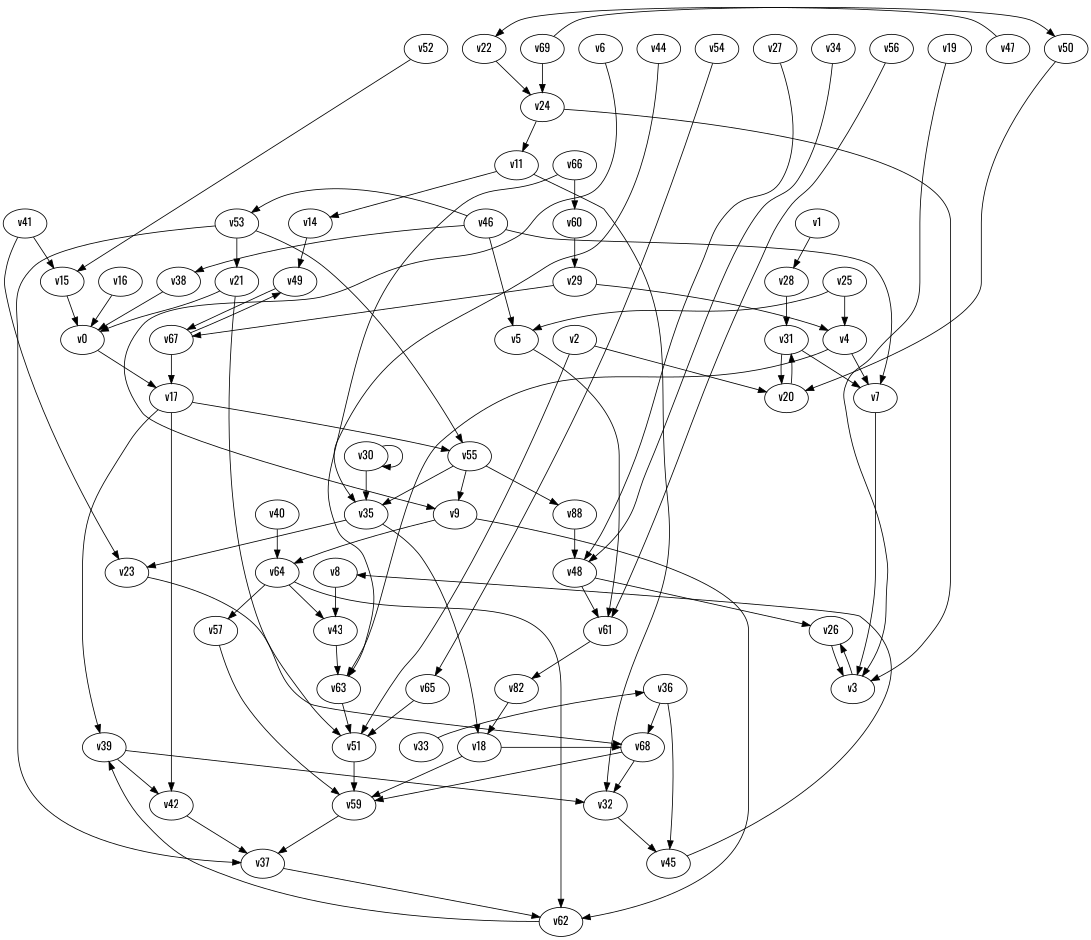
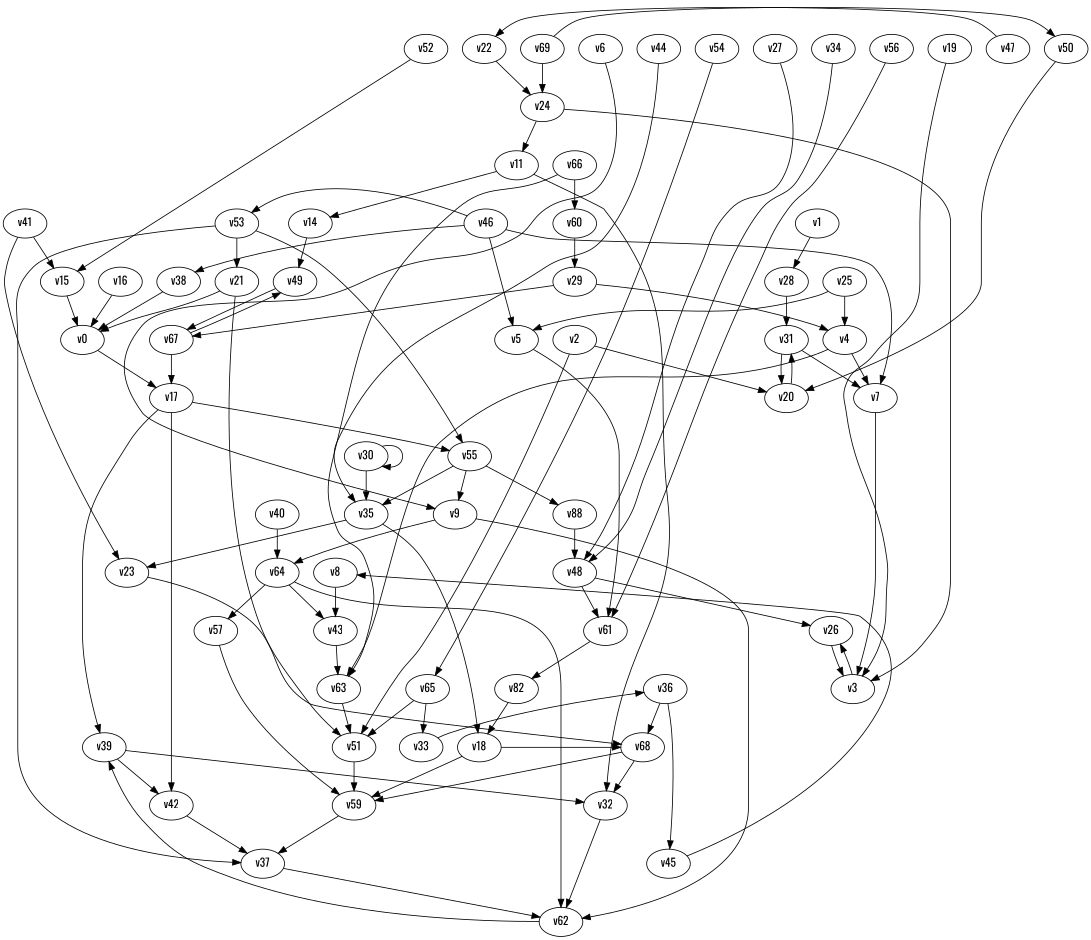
edge "v65" -> "v33": added
edge "v32" -> "v45": now "v32" -> "v62"
